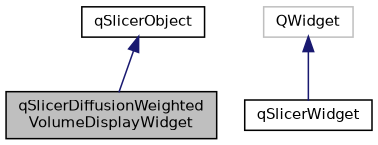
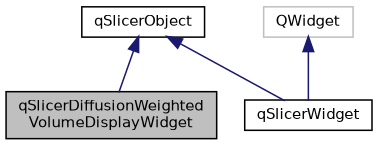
edge "qSlicerWidget" -> "qSlicerObject": added
